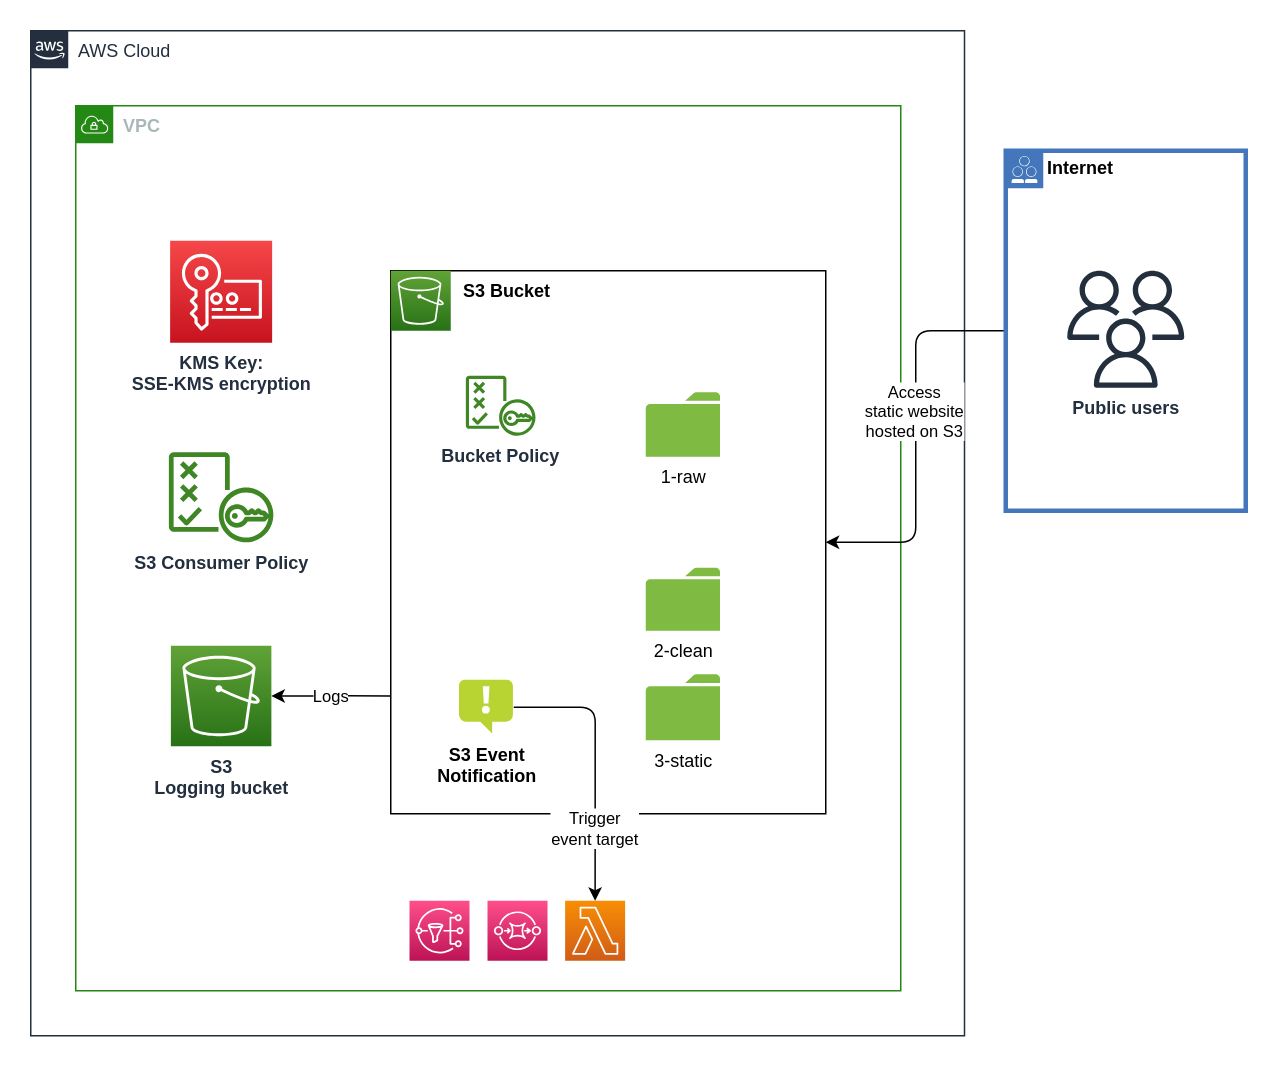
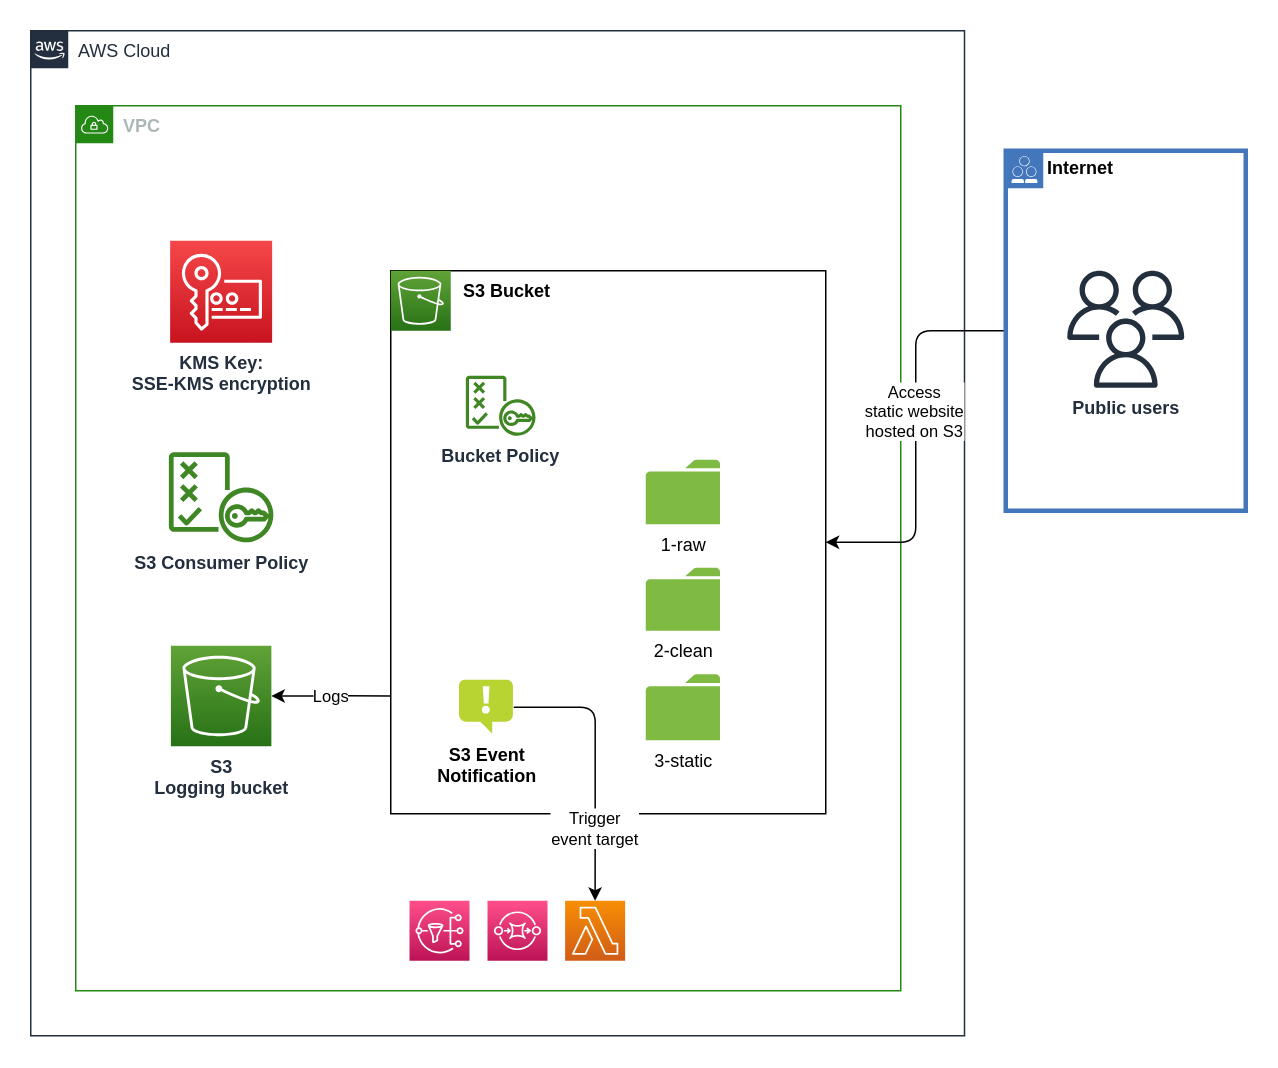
node "1-raw": moved (683, 425) -> (683, 492)
